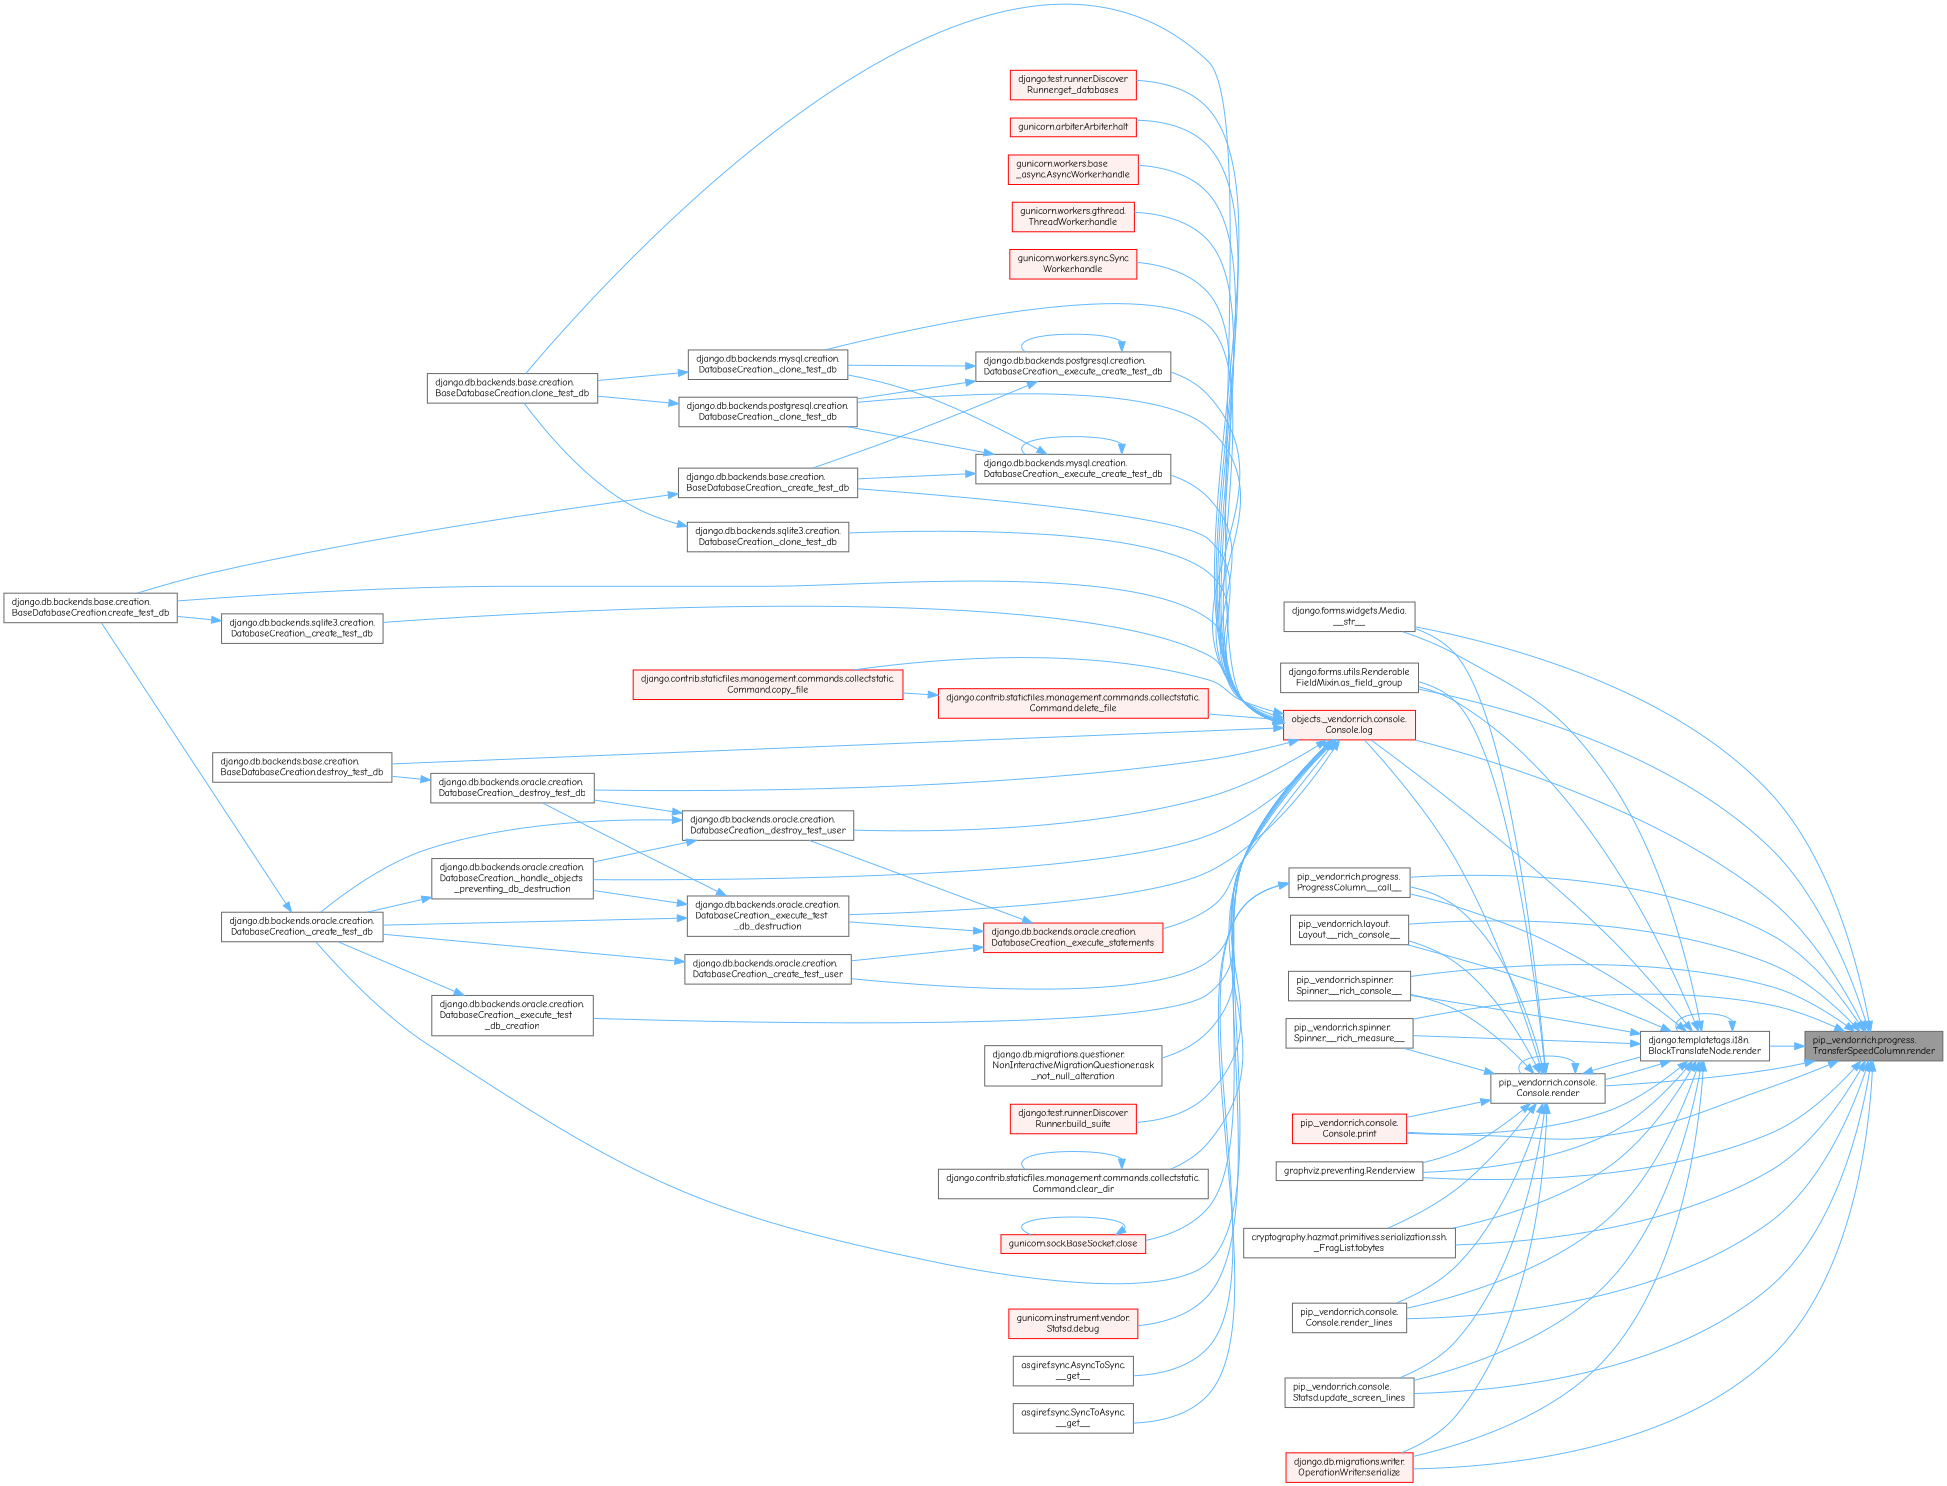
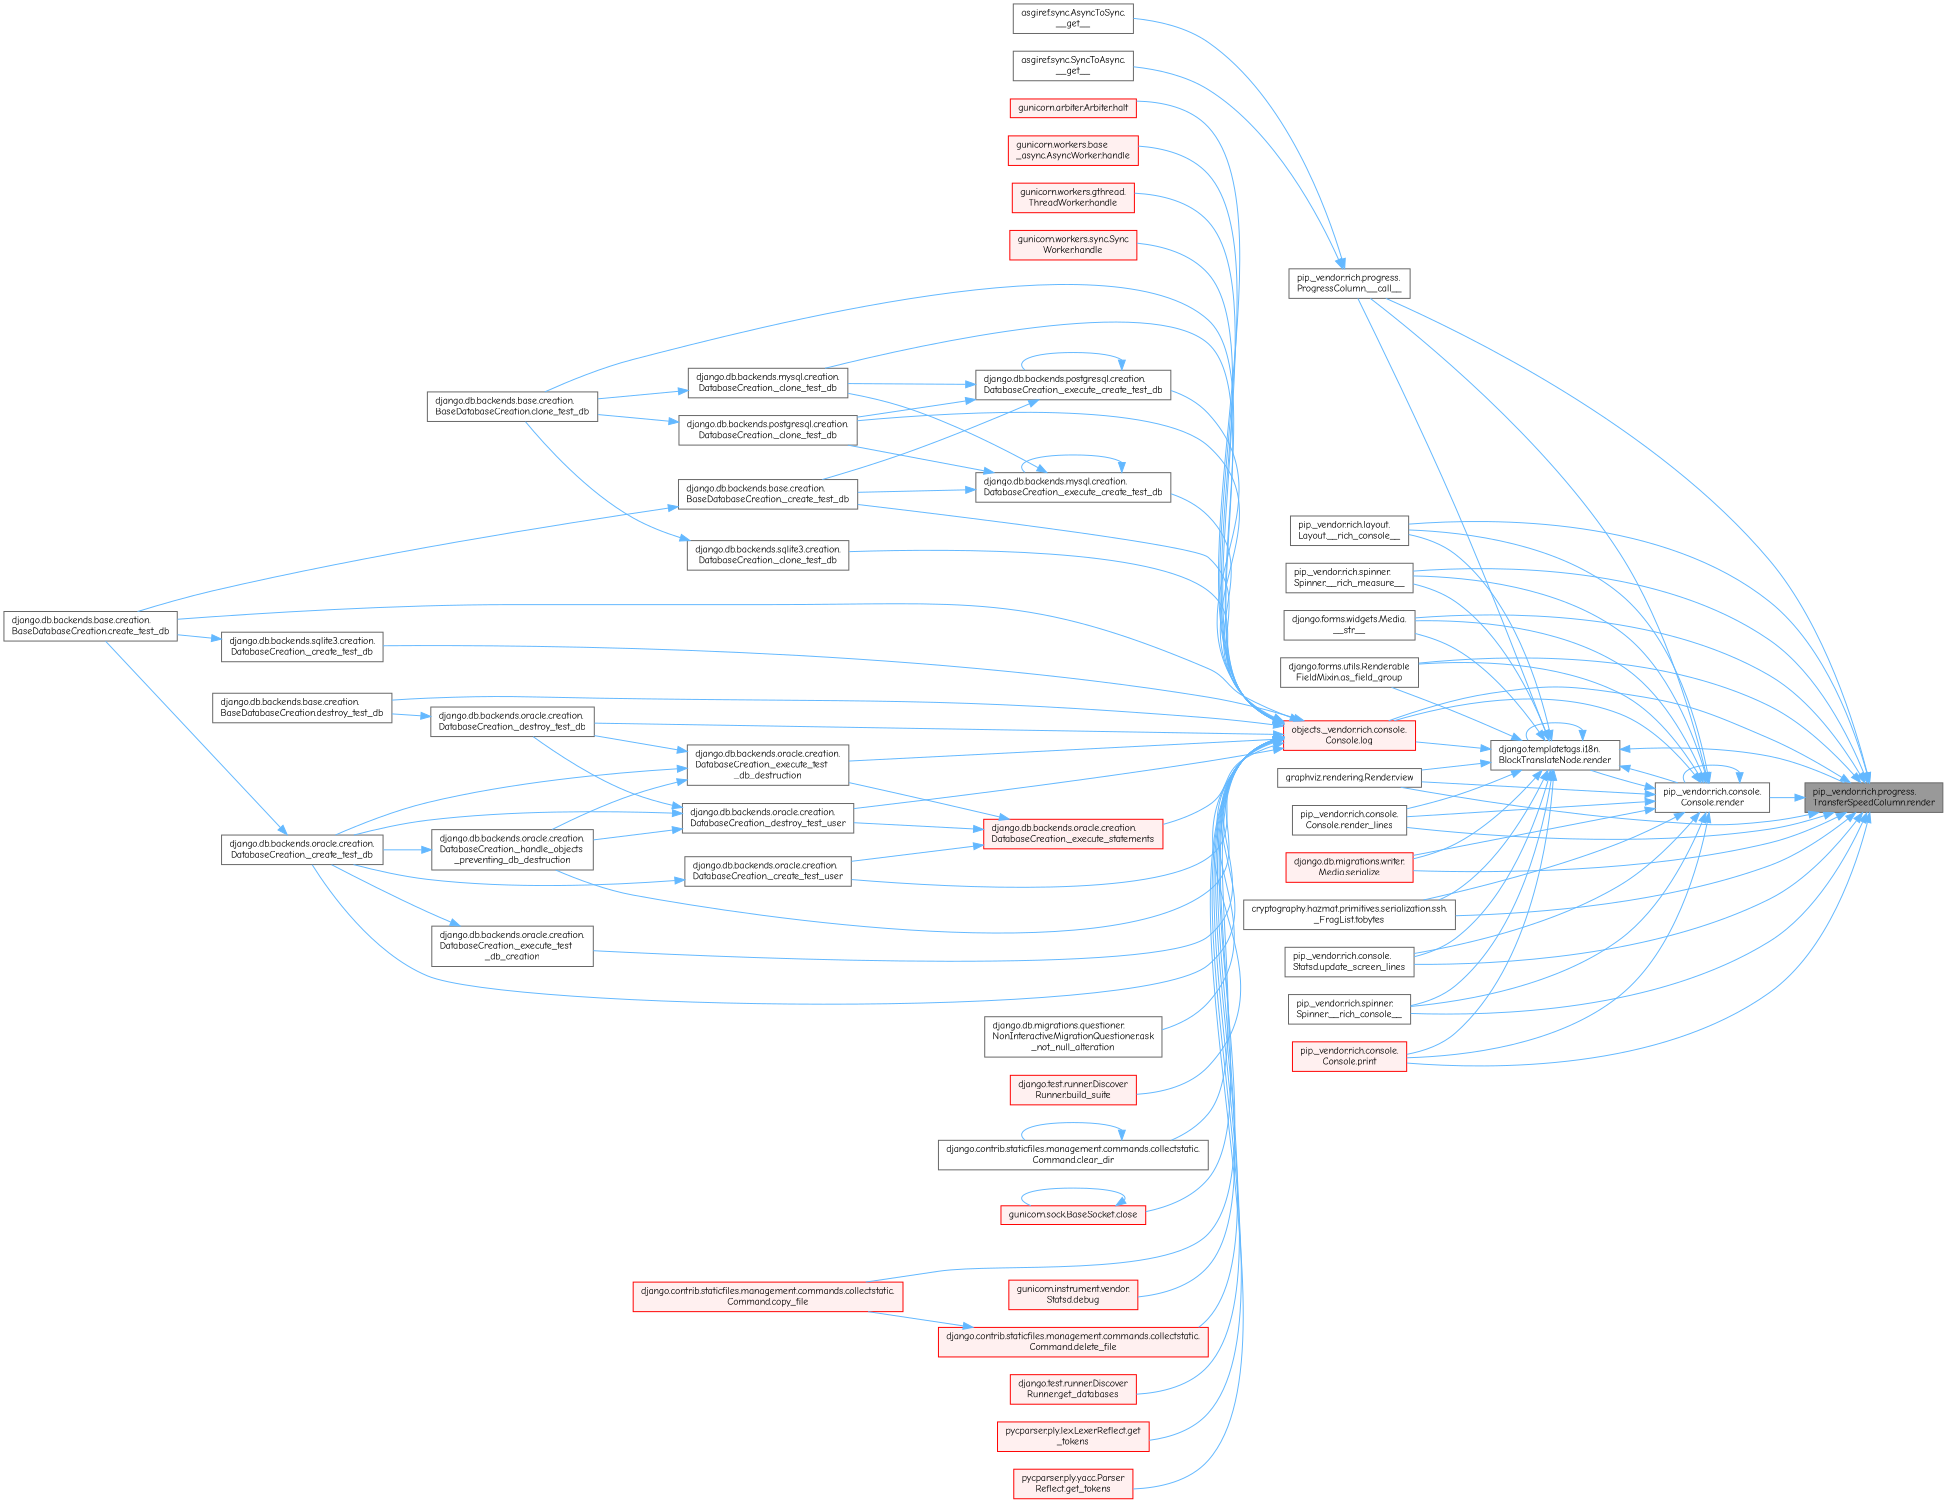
edge "django.templatetags.i18n. BlockTranslateNode.render" -> "pip._vendor.rich.progress. TransferSpeedColumn.render": reversed
node "graphviz.preventing.Render.view": label "graphviz.preventing.Render.view" -> "graphviz.rendering.Render.view"
node "pycparser.ply.lex.LexerReflect.get _tokens": added
node "django.db.migrations.writer. OperationWriter.serialize": label "django.db.migrations.writer. OperationWriter.serialize" -> "django.db.migrations.writer. Media.serialize"
node "pycparser.ply.yacc.Parser Reflect.get_tokens": added
